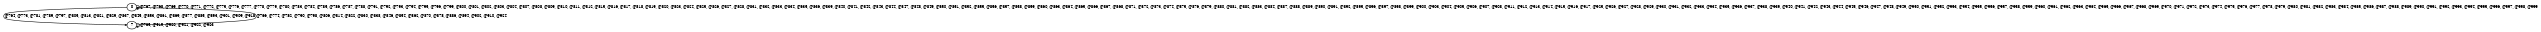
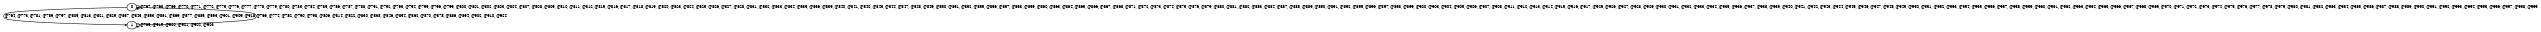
node "7": label "7" -> "1"
